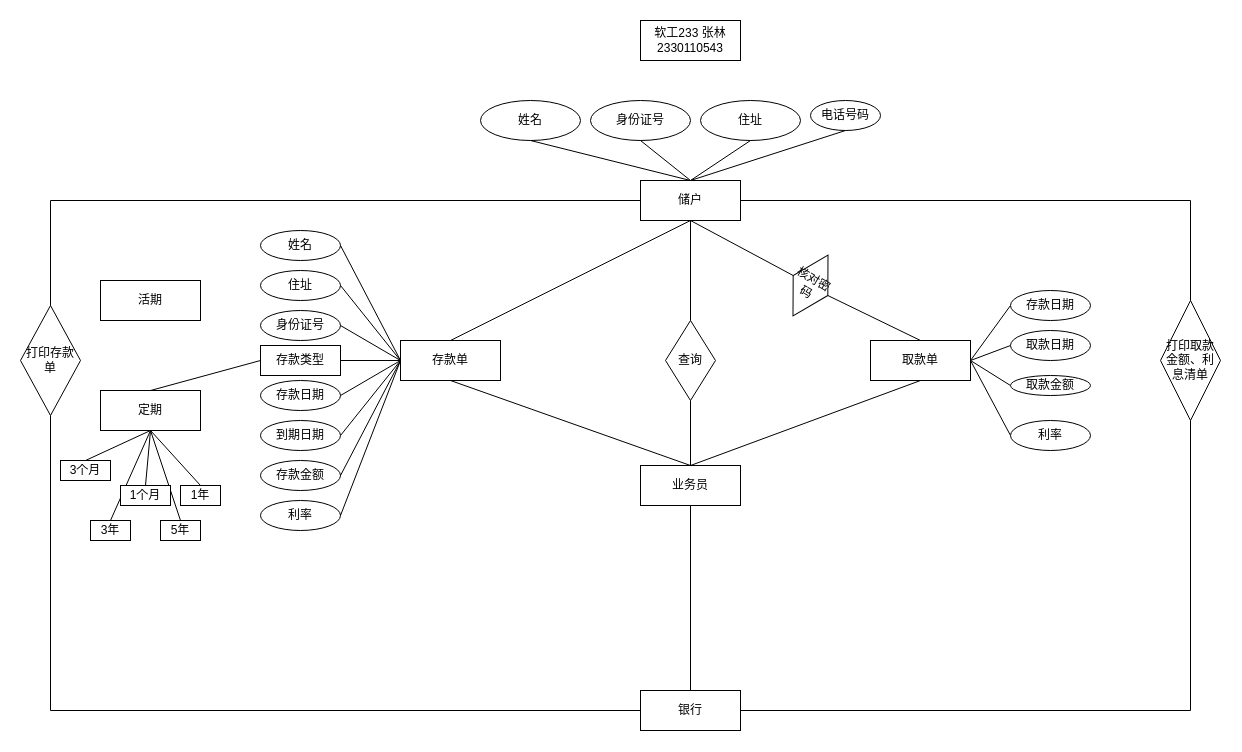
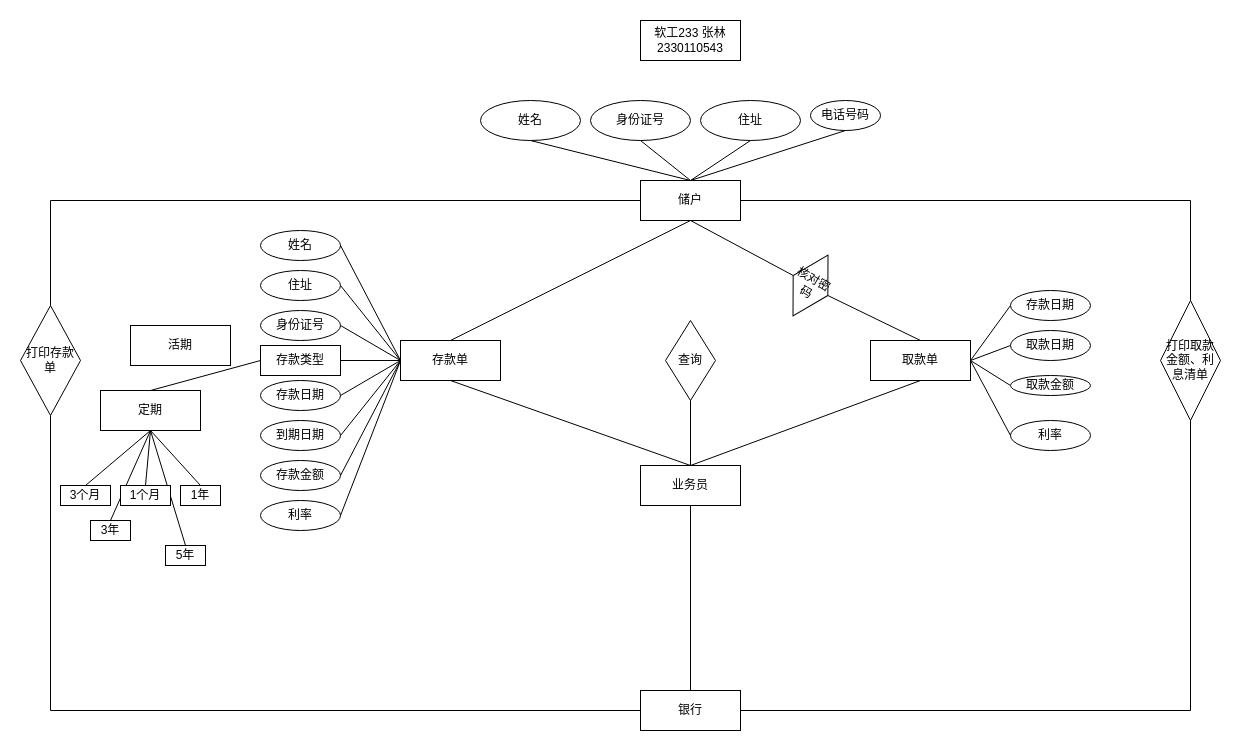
edge "储户" -- "查询": removed
node "活期": moved (151, 301) -> (181, 346)
node "3个月": moved (86, 471) -> (86, 496)
node "5年": moved (181, 531) -> (186, 556)
